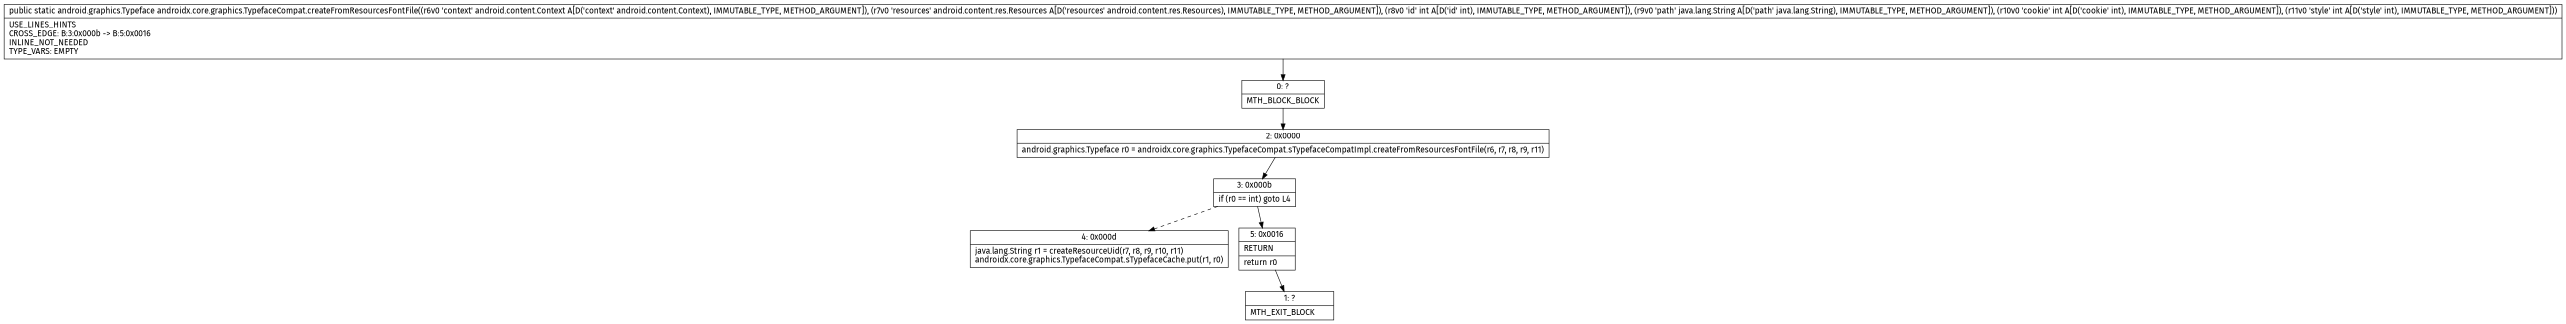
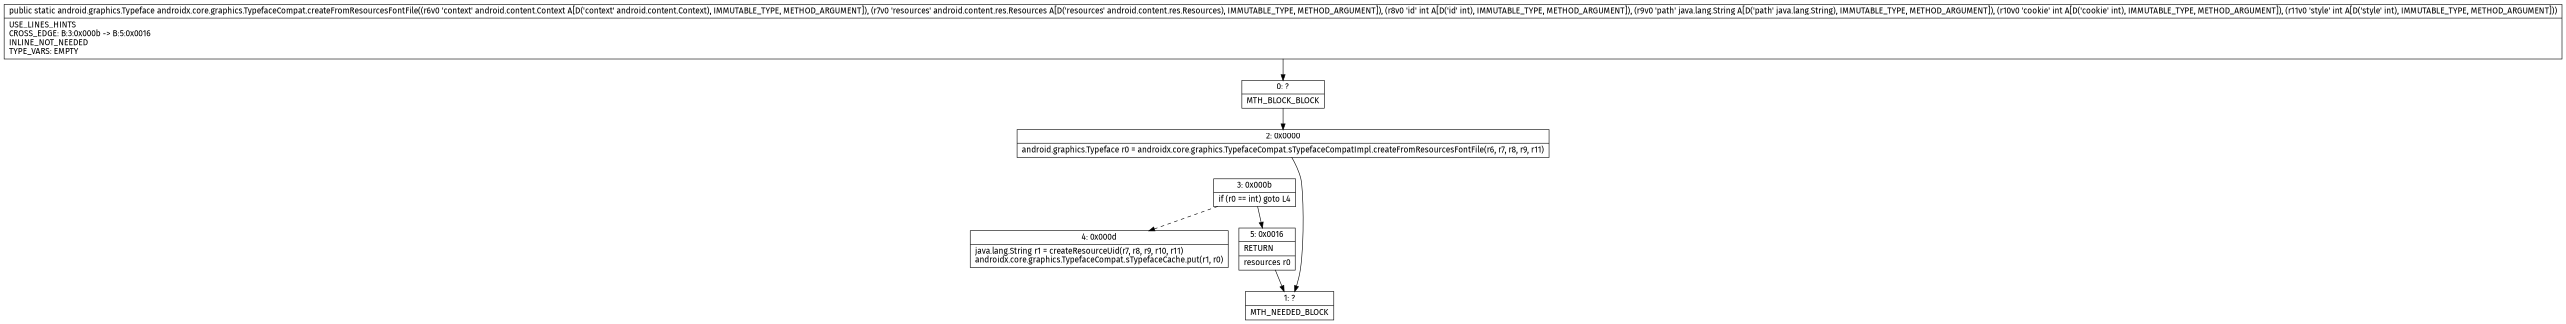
edge "2: 0x0000" -> "3: 0x000b": now "2: 0x0000" -> "1: ?"
node "5: 0x0016": text "return r0" -> "resources r0"
node "1: ?": text "MTH_EXIT_BLOCK" -> "MTH_NEEDED_BLOCK"
